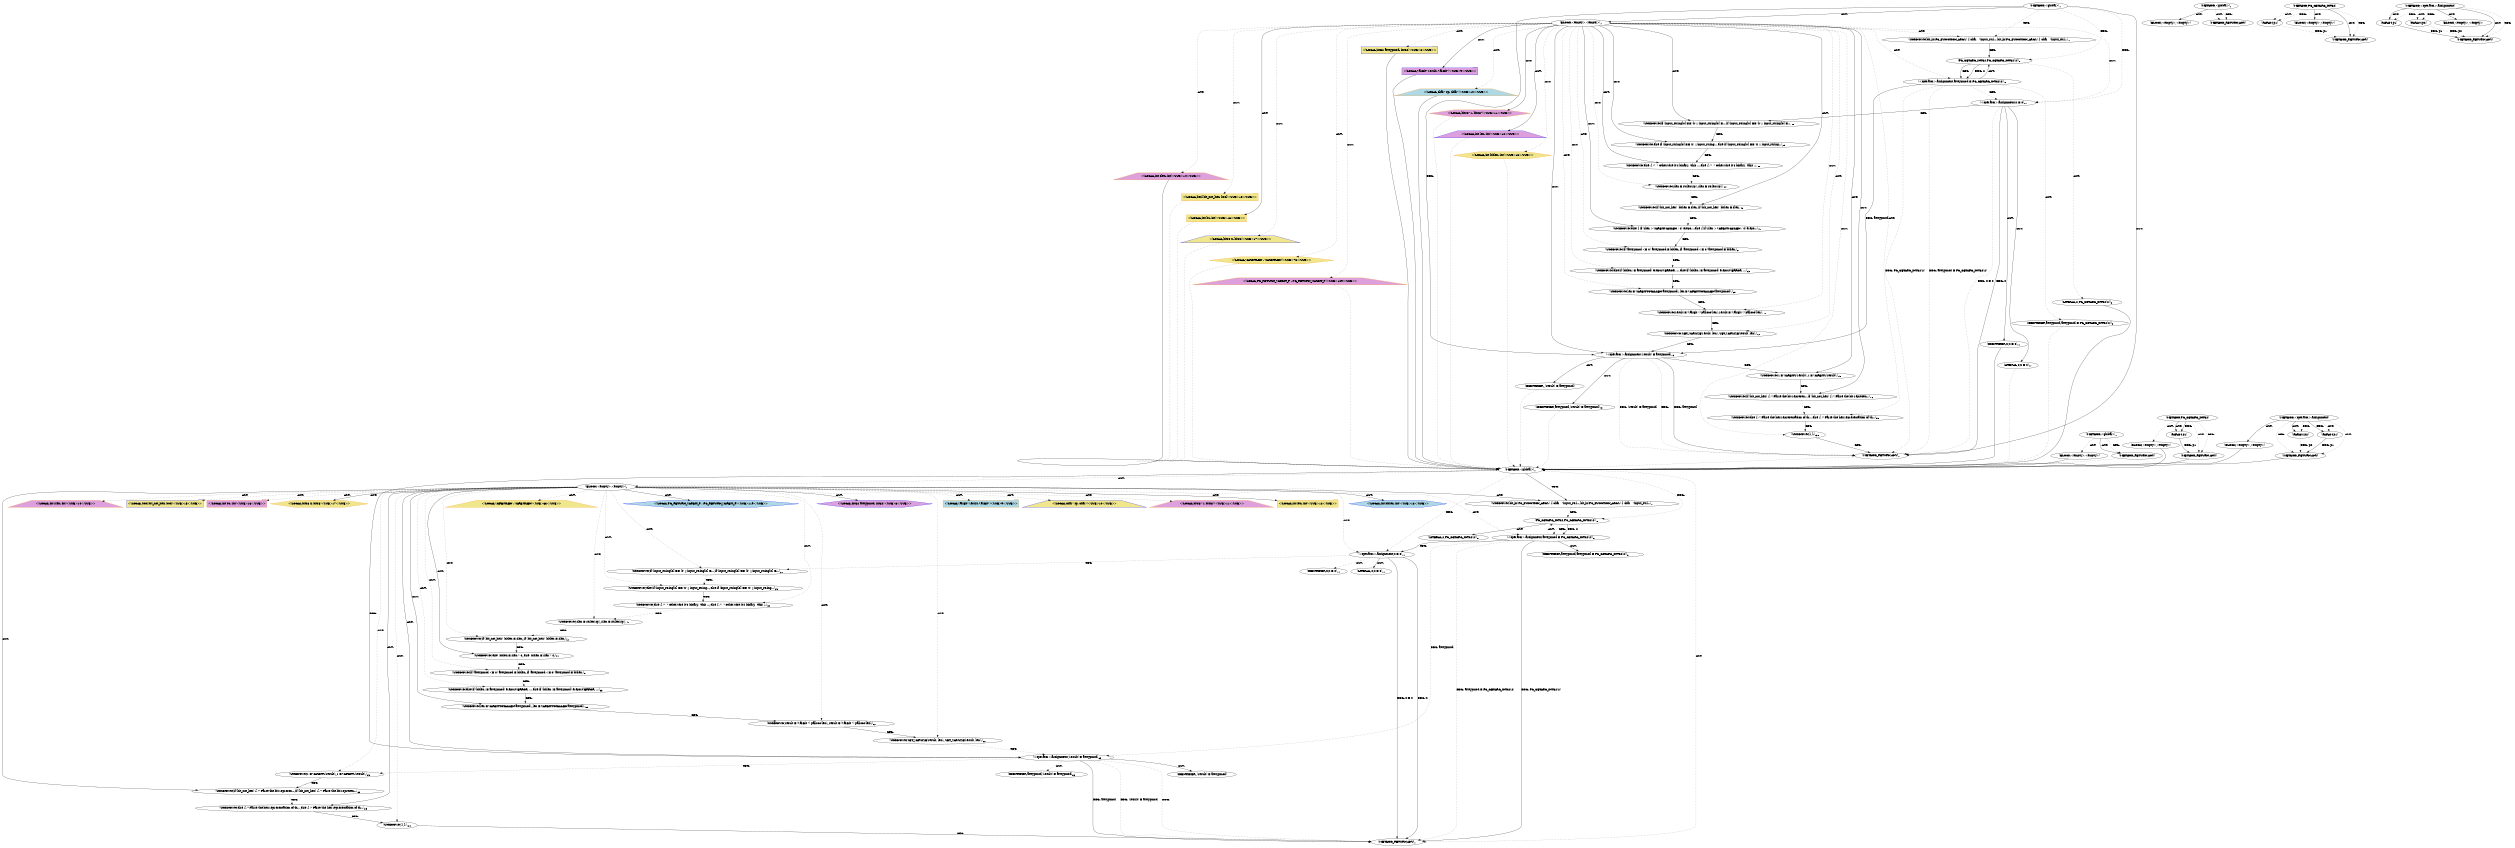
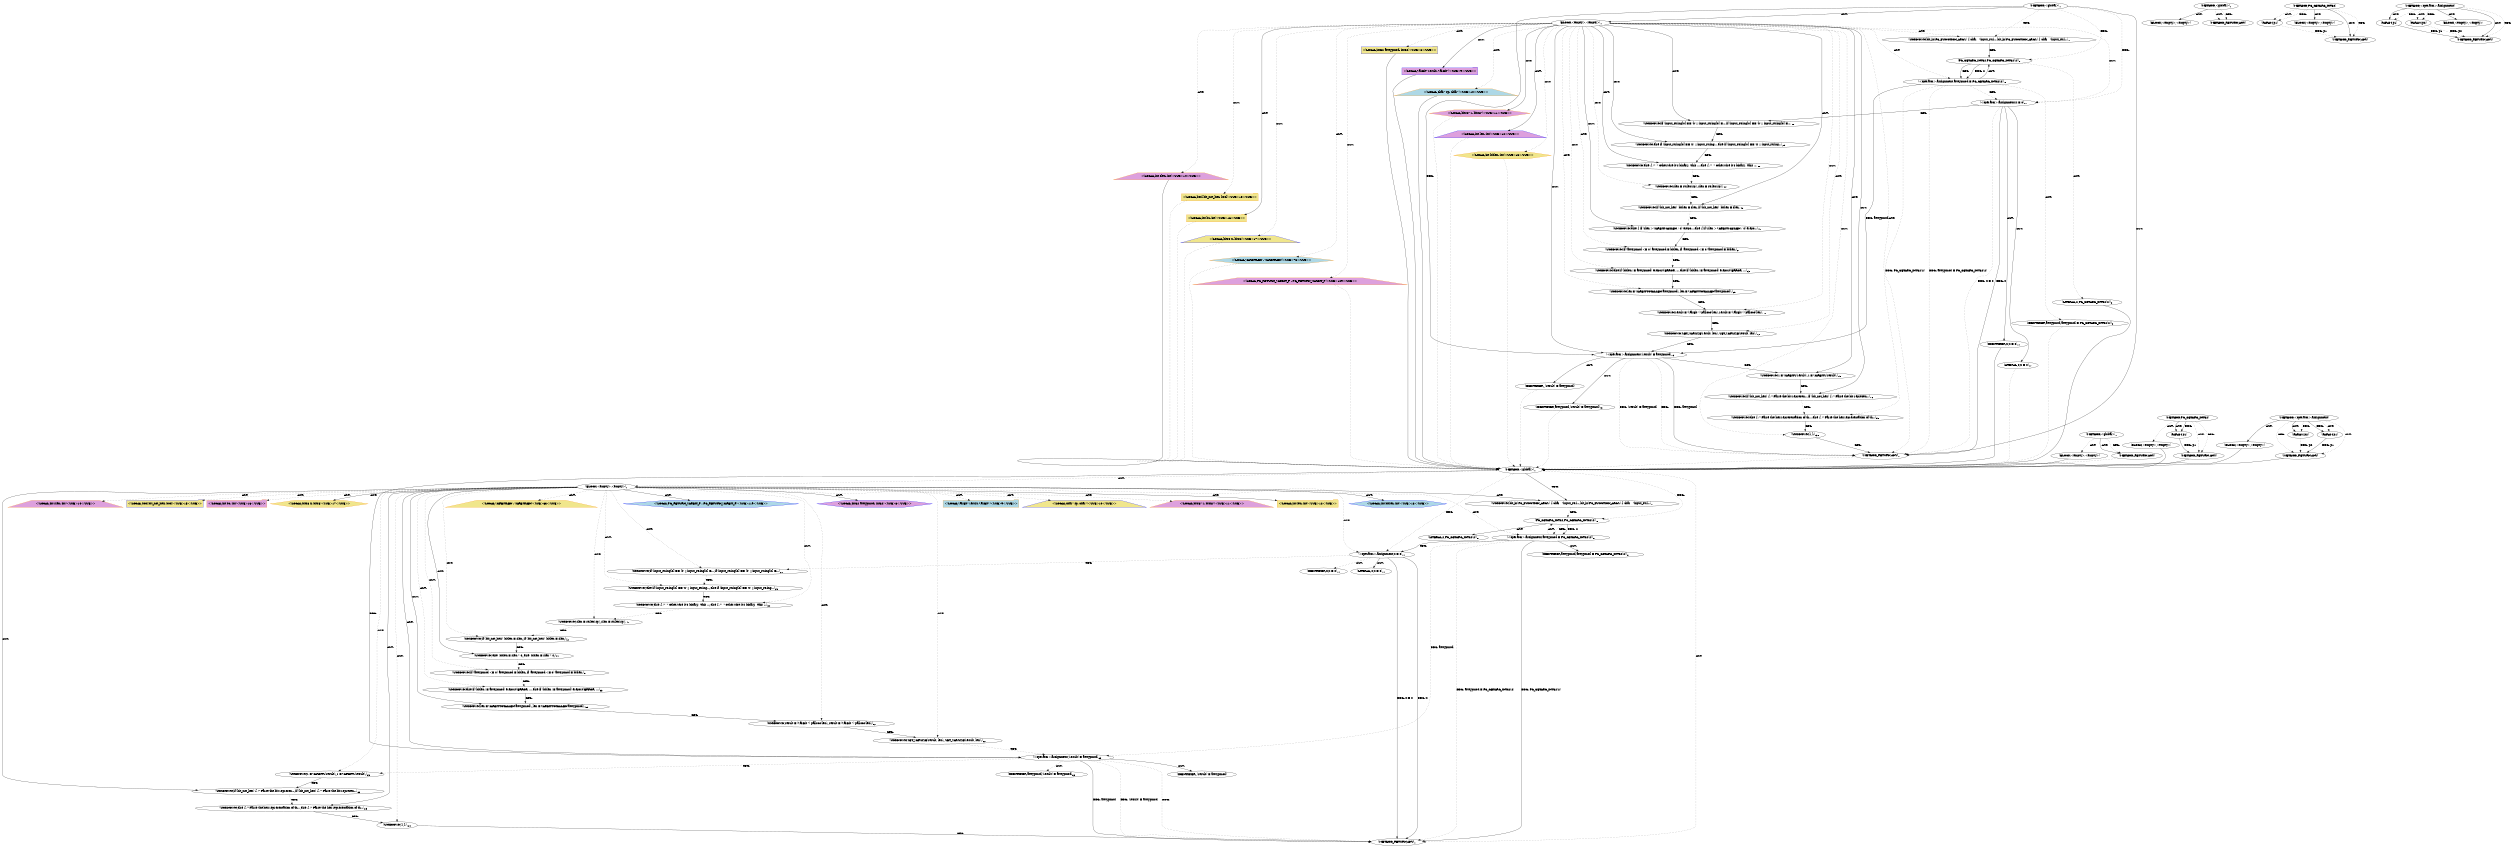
node "<(LOCAL,VARBITLEN : VARBITLEN)<SUB>73</SUB>>": fillcolor khaki -> lightblue
